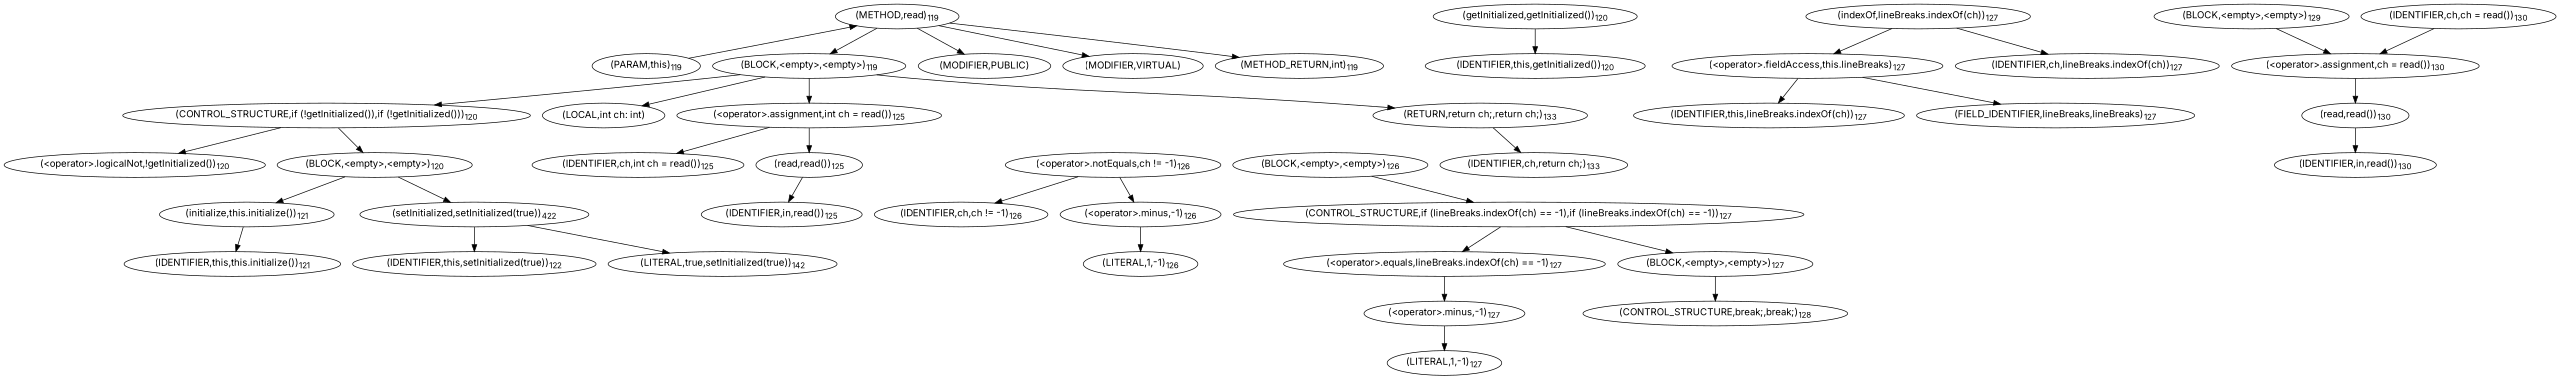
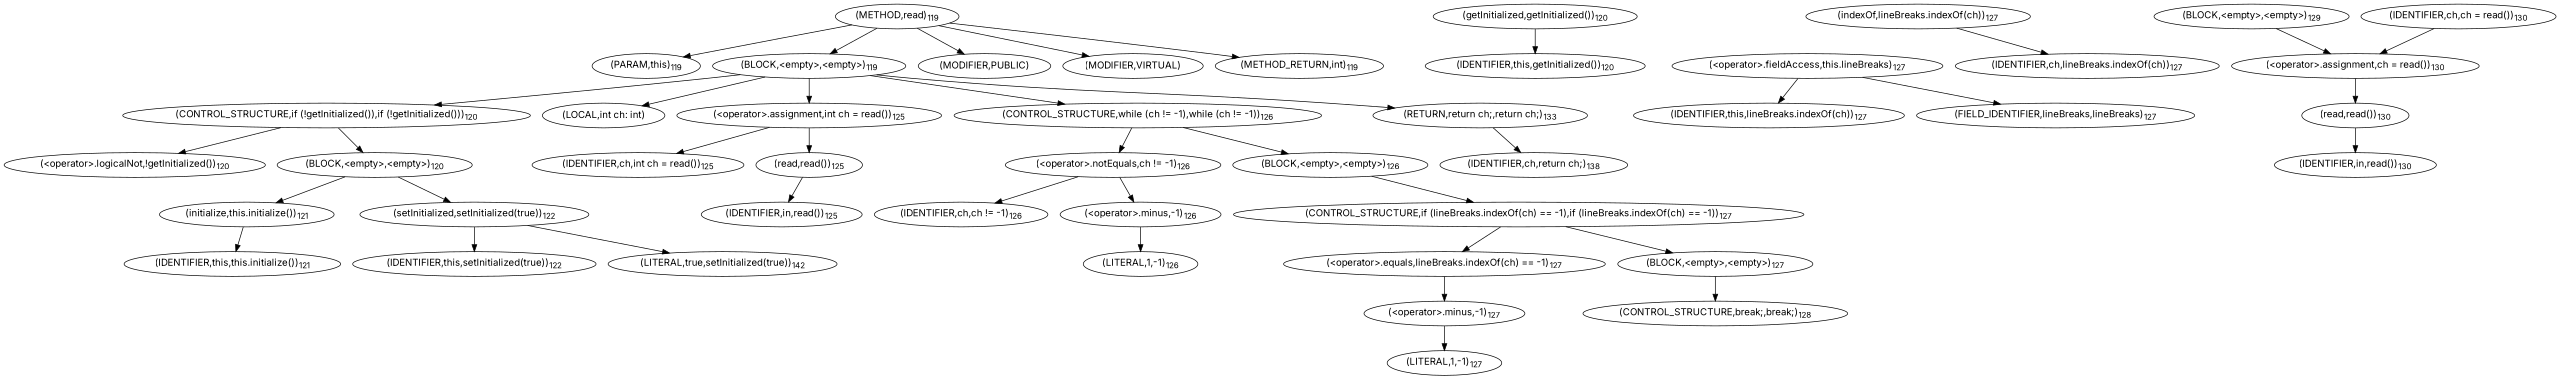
edge "(indexOf,lineBreaks.indexOf(ch))" -> "(<operator>.fieldAccess,this.lineBreaks)": removed
edge "(PARAM,this)" -> "(METHOD,read)": reversed
node "(CONTROL_STRUCTURE,while (ch != -1),while (ch != -1))": added
node "(IDENTIFIER,ch,return ch;)": text "133" -> "138"
node "(setInitialized,setInitialized(true))": text "422" -> "122"
